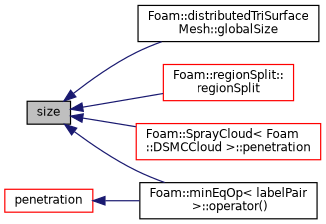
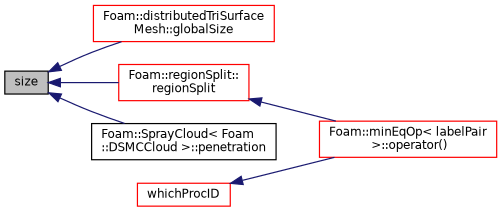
node "Foam::distributedTriSurface Mesh::globalSize": color black -> red
node "Foam::SprayCloud< Foam ::DSMCCloud >::penetration": color red -> black
edge "Foam::minEqOp< labelPair >::operator()" -> "size": now "Foam::minEqOp< labelPair >::operator()" -> "Foam::regionSplit:: regionSplit"
node "penetration": label "penetration" -> "whichProcID"
node "Foam::minEqOp< labelPair >::operator()": color black -> red
